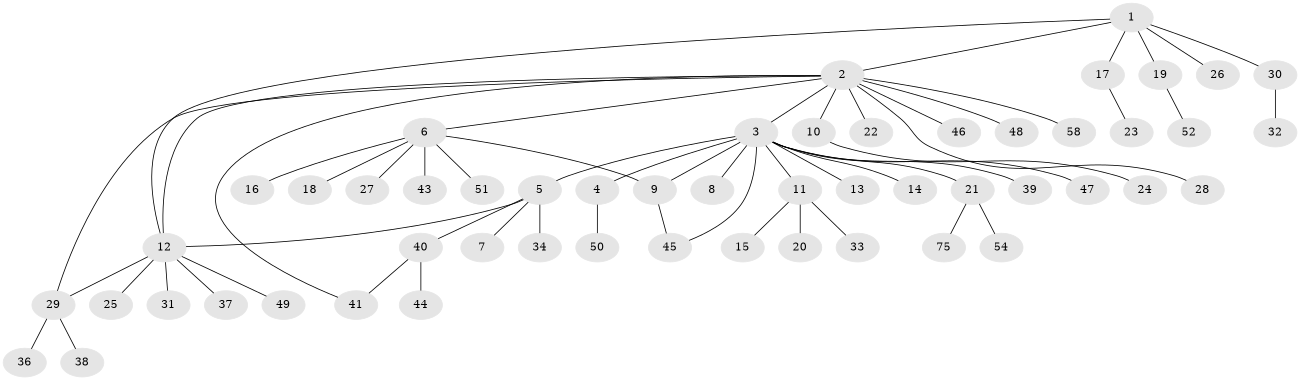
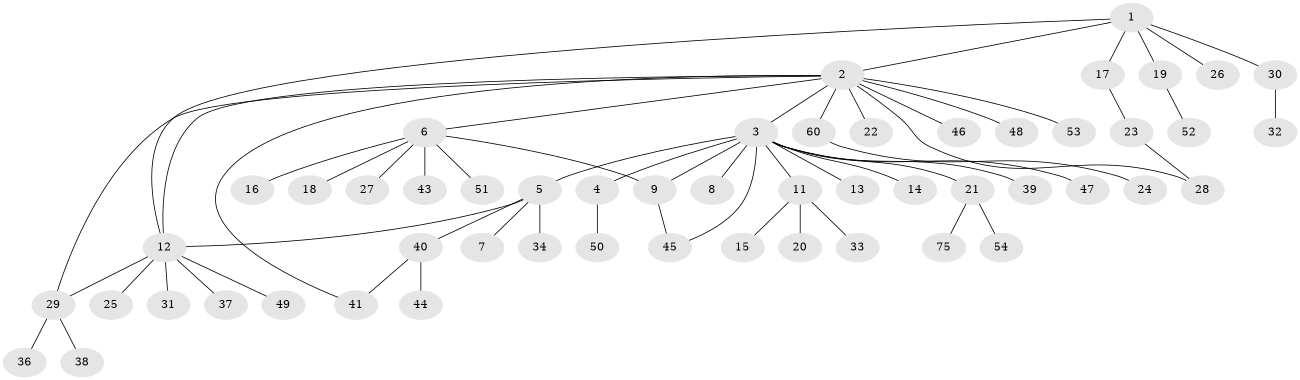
node "10": label "10" -> "60"
node "58": label "58" -> "53"
edge "23" -- "28": added
